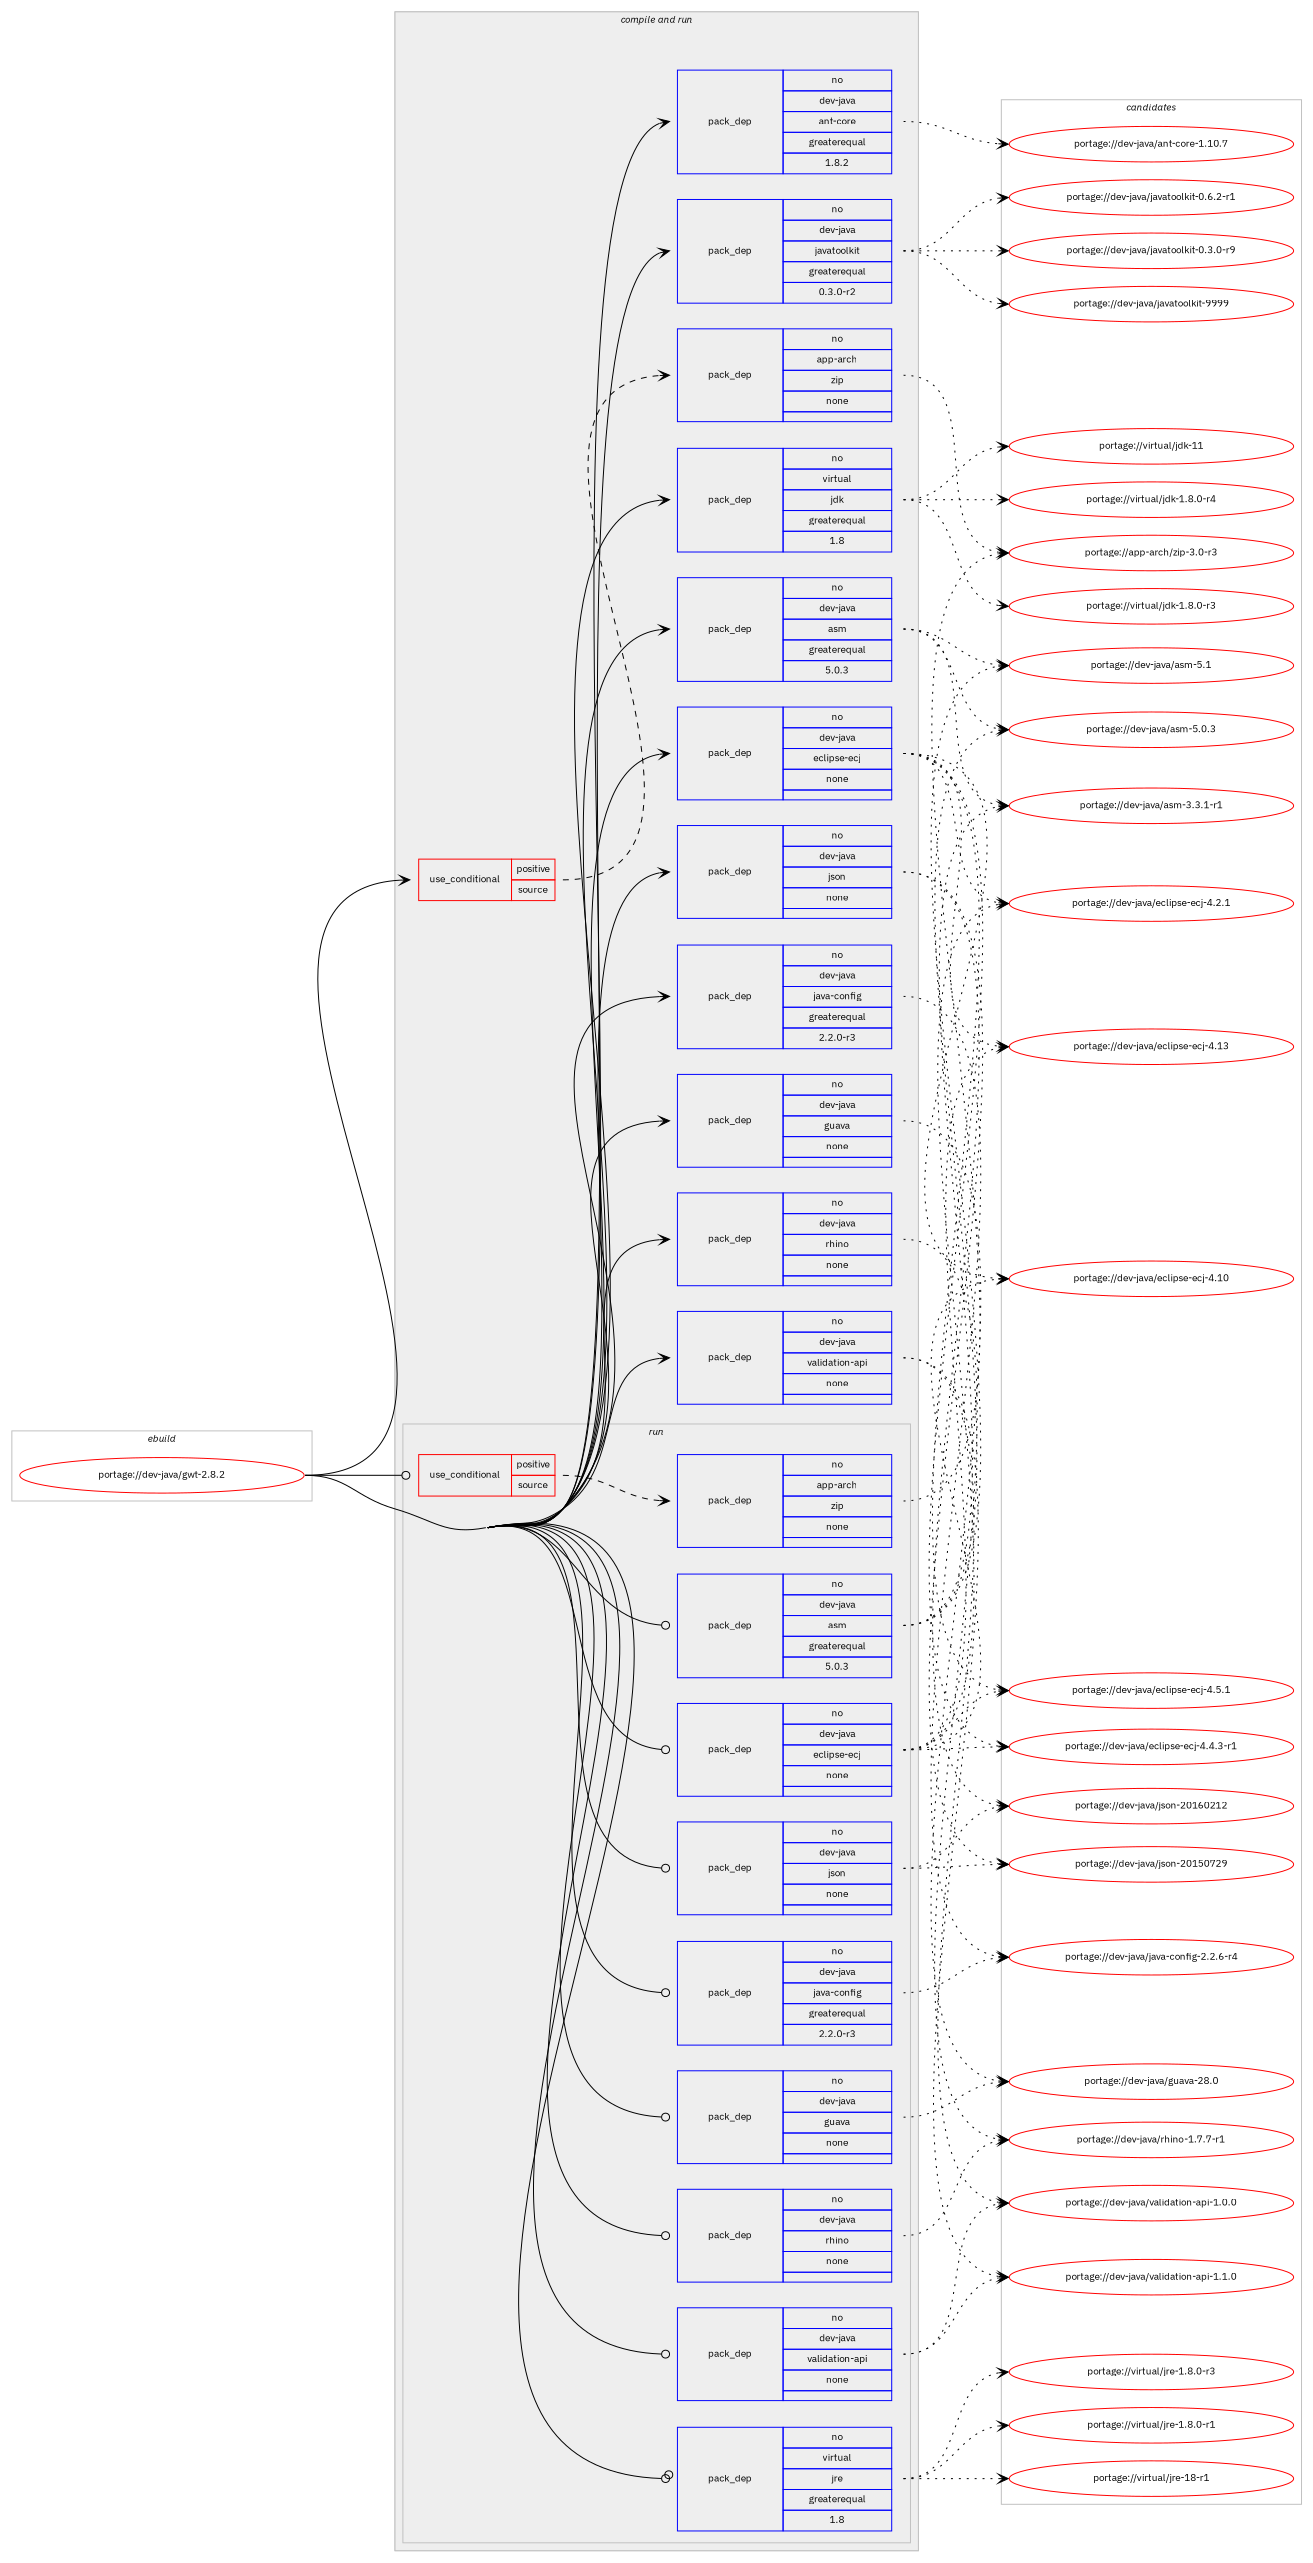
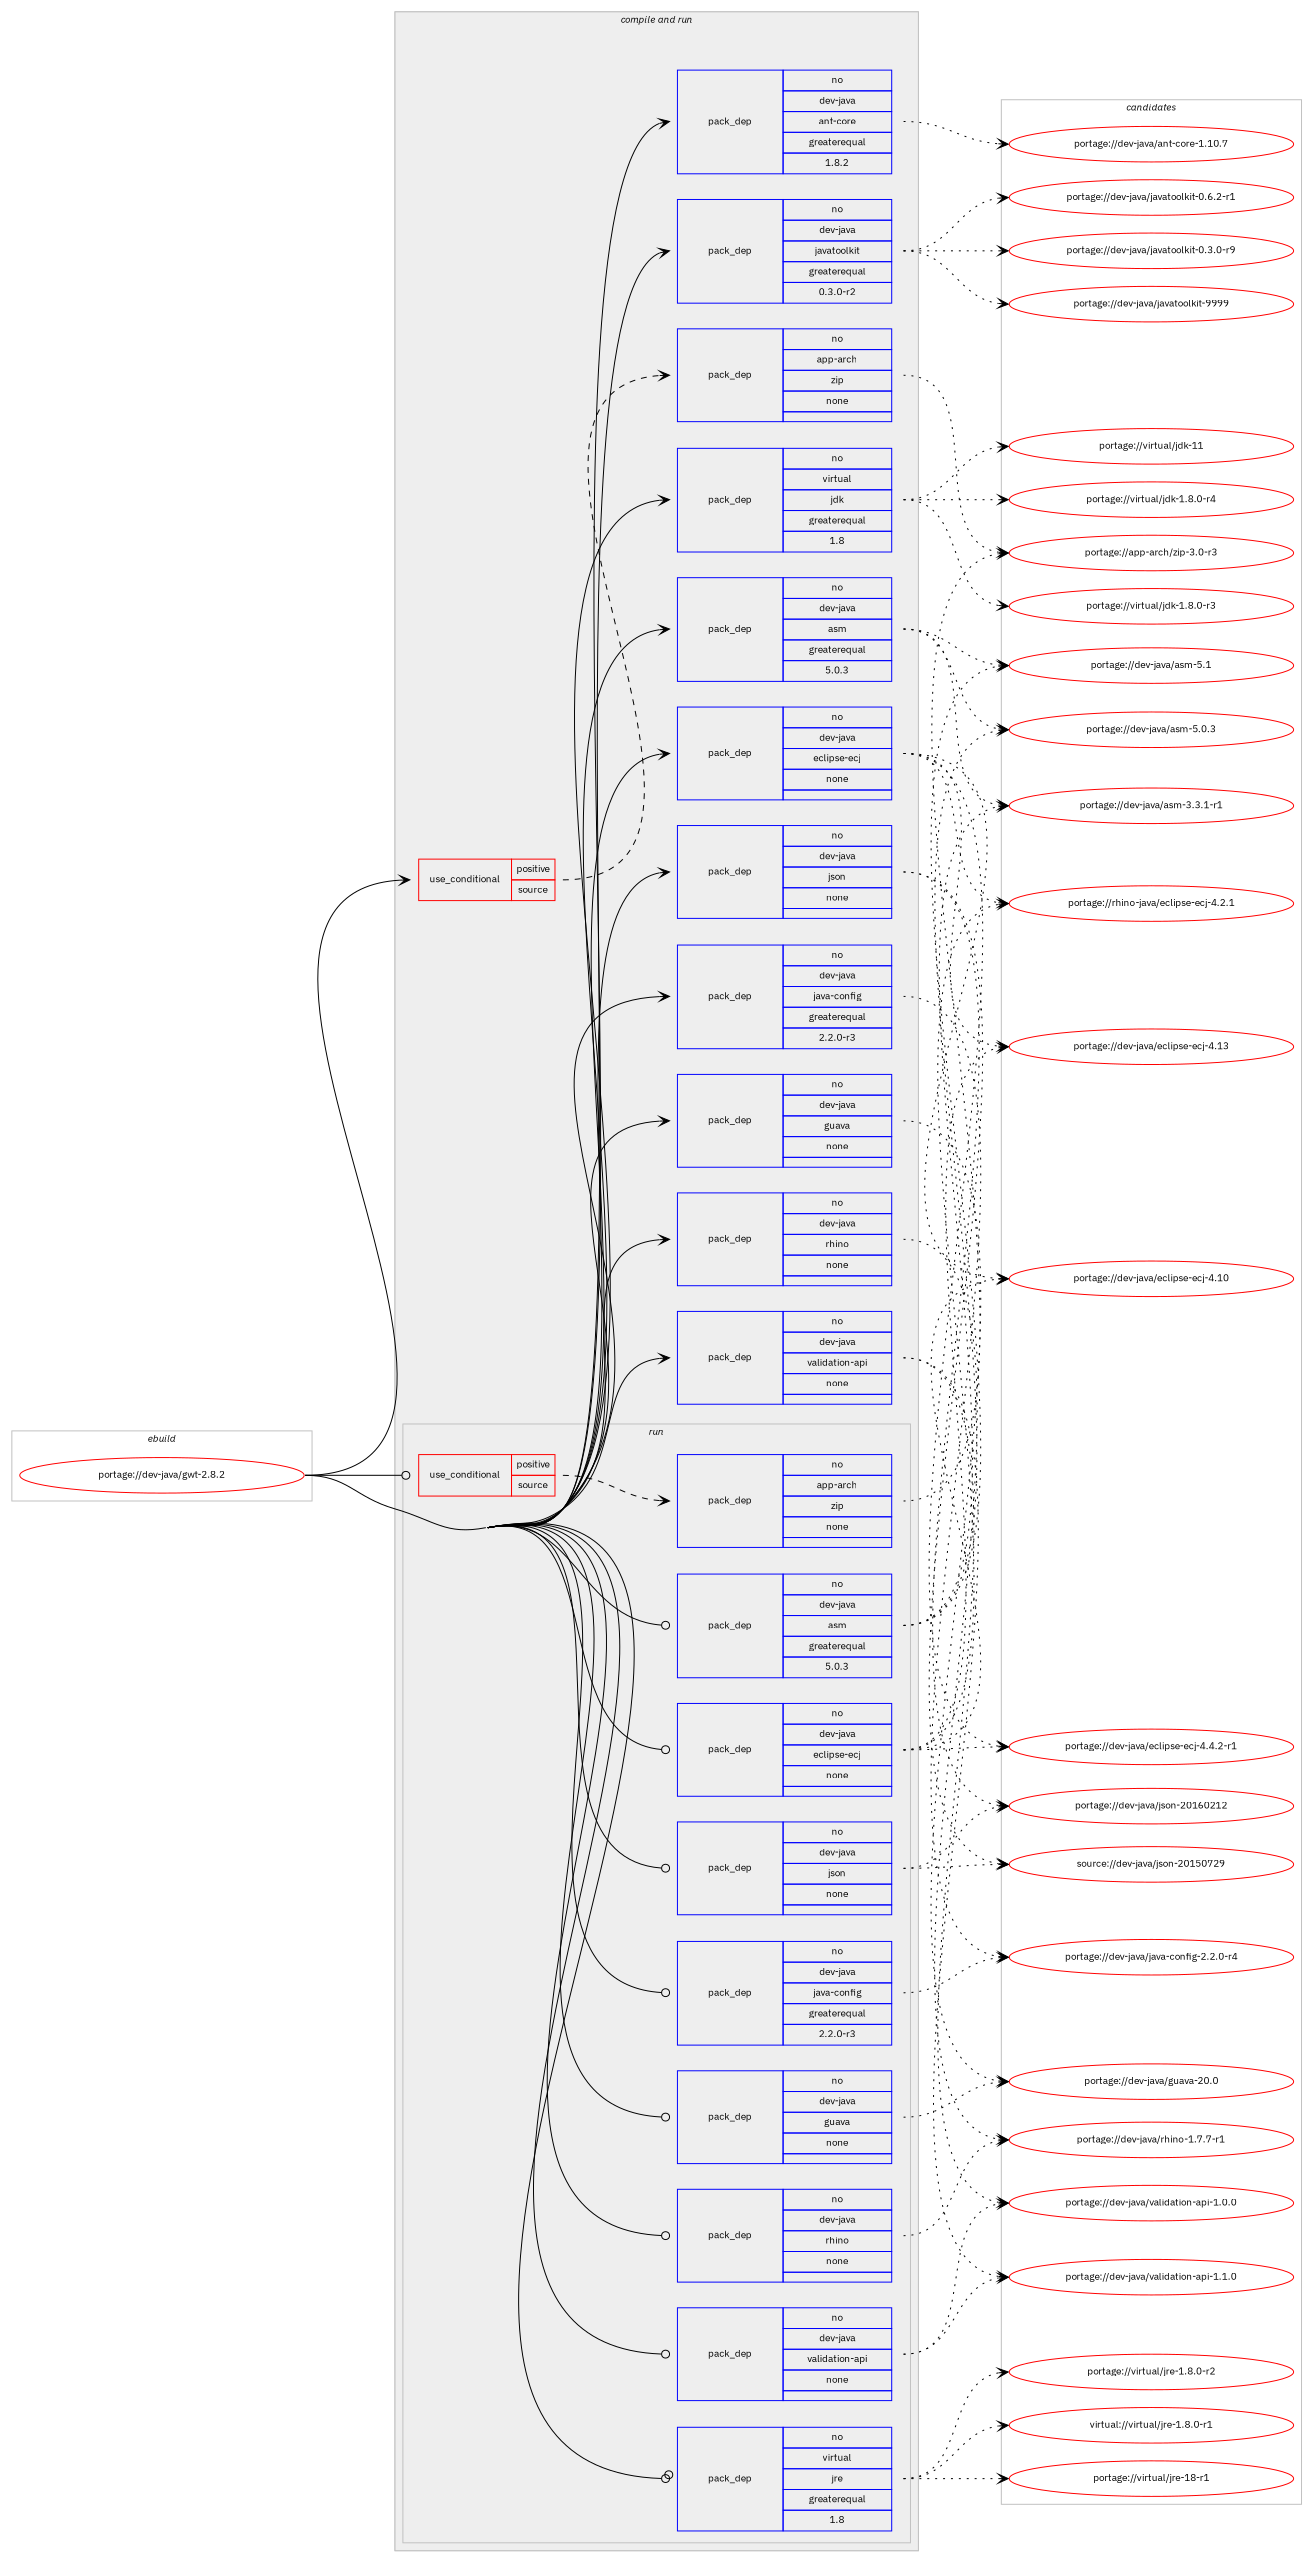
node "portage://dev-java/eclipse-ecj-4.2.1": label "portage://dev-java/eclipse-ecj-4.2.1" -> "portage://rhino-java/eclipse-ecj-4.2.1"
node "portage://dev-java/eclipse-ecj-4.5.1": removed
node "portage://dev-java/eclipse-ecj-4.4.3-r1": label "portage://dev-java/eclipse-ecj-4.4.3-r1" -> "portage://dev-java/eclipse-ecj-4.4.2-r1"
node "portage://dev-java/json-20150729": label "portage://dev-java/json-20150729" -> "source://dev-java/json-20150729"
node "portage://dev-java/java-config-2.2.6-r4": label "portage://dev-java/java-config-2.2.6-r4" -> "portage://dev-java/java-config-2.2.0-r4"
node "portage://dev-java/guava-28.0": label "portage://dev-java/guava-28.0" -> "portage://dev-java/guava-20.0"
node "portage://virtual/jre-1.8.0-r3": label "portage://virtual/jre-1.8.0-r3" -> "portage://virtual/jre-1.8.0-r2"
node "portage://virtual/jre-1.8.0-r1": label "portage://virtual/jre-1.8.0-r1" -> "virtual://virtual/jre-1.8.0-r1"
